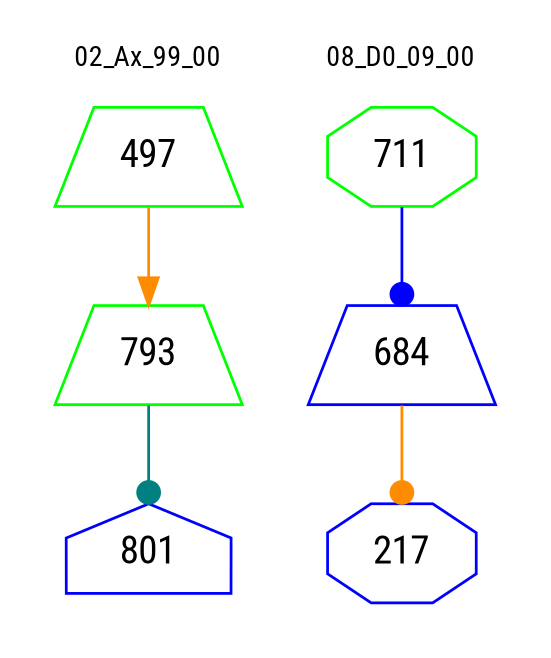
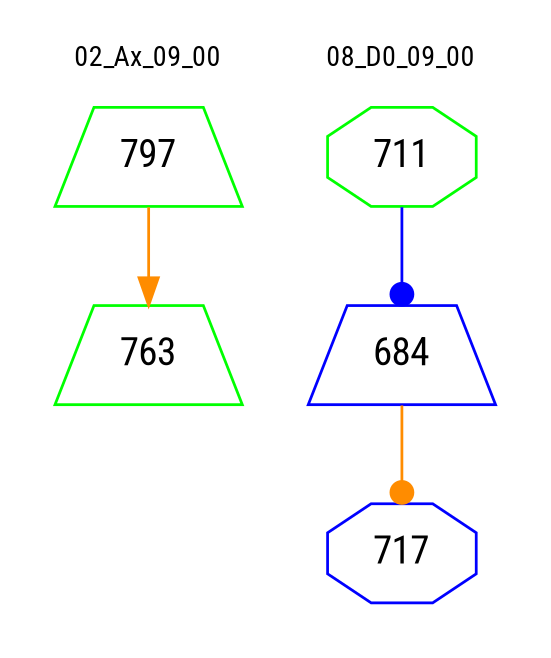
cluster "02_Ax_99_00": label "02_Ax_99_00" -> "02_Ax_09_00"
node "497": label "497" -> "797"
node "793": label "793" -> "763"
node "801": removed
node "217": label "217" -> "717"
